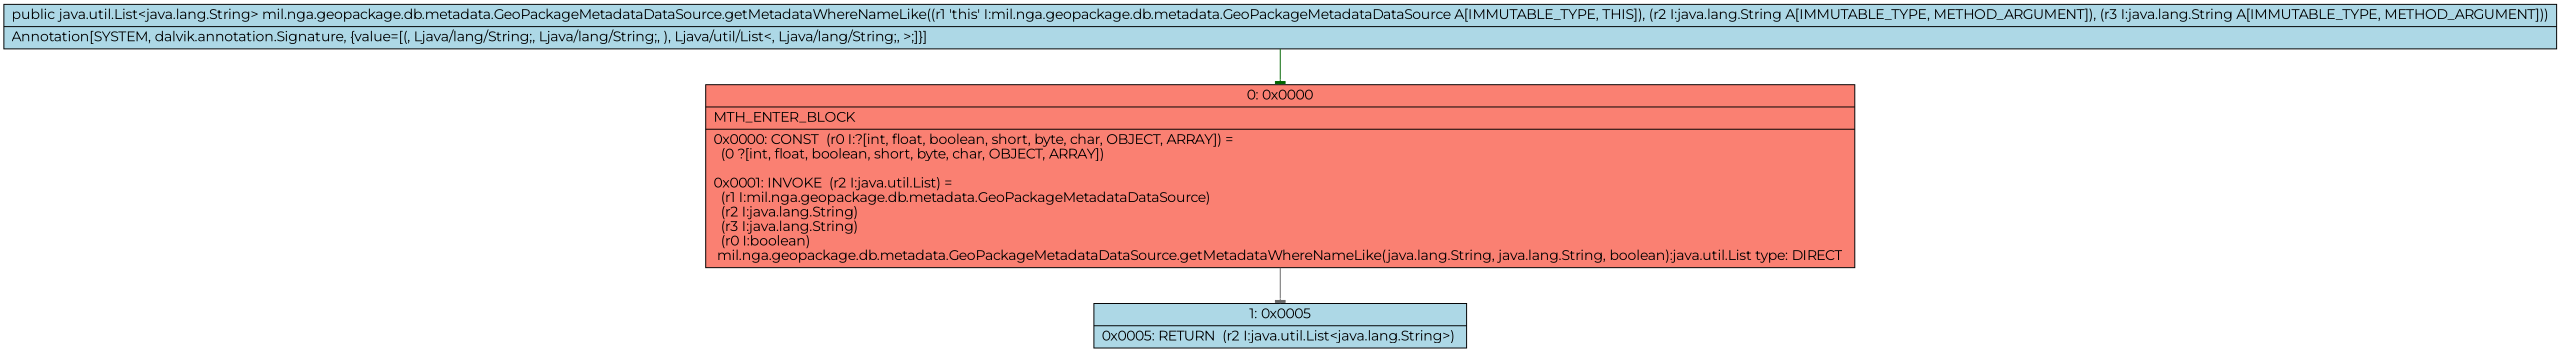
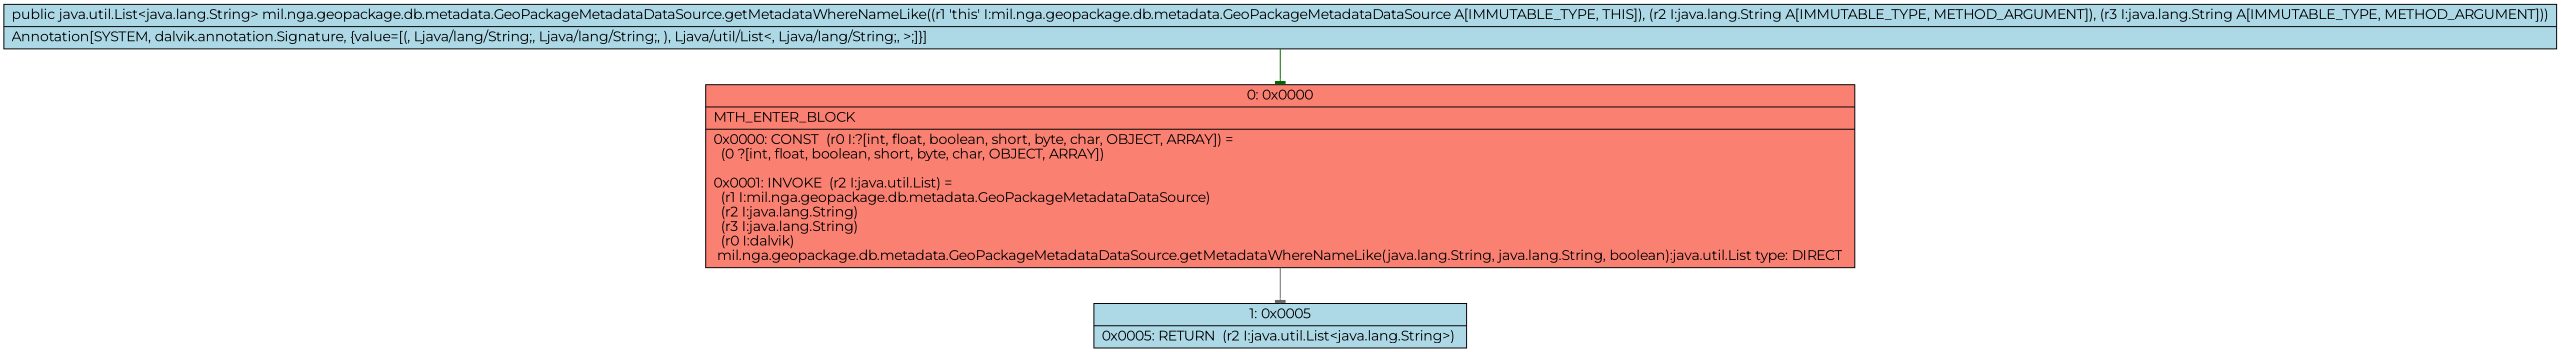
node "0: 0x0000": text "(r0 I:boolean)" -> "(r0 I:dalvik)"
